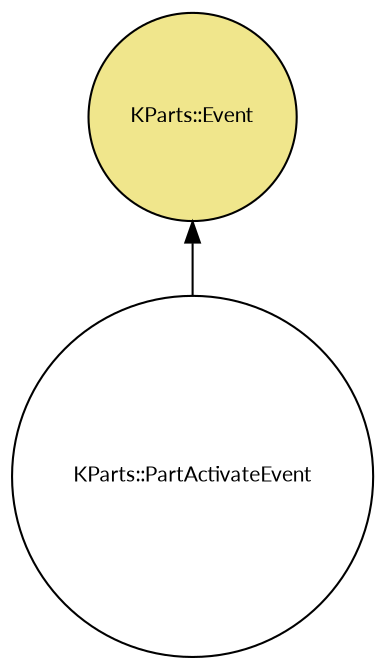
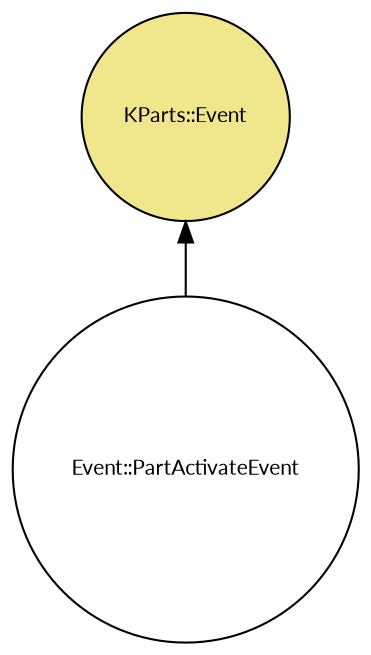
node "KParts::PartActivateEvent": label "KParts::PartActivateEvent" -> "Event::PartActivateEvent"
